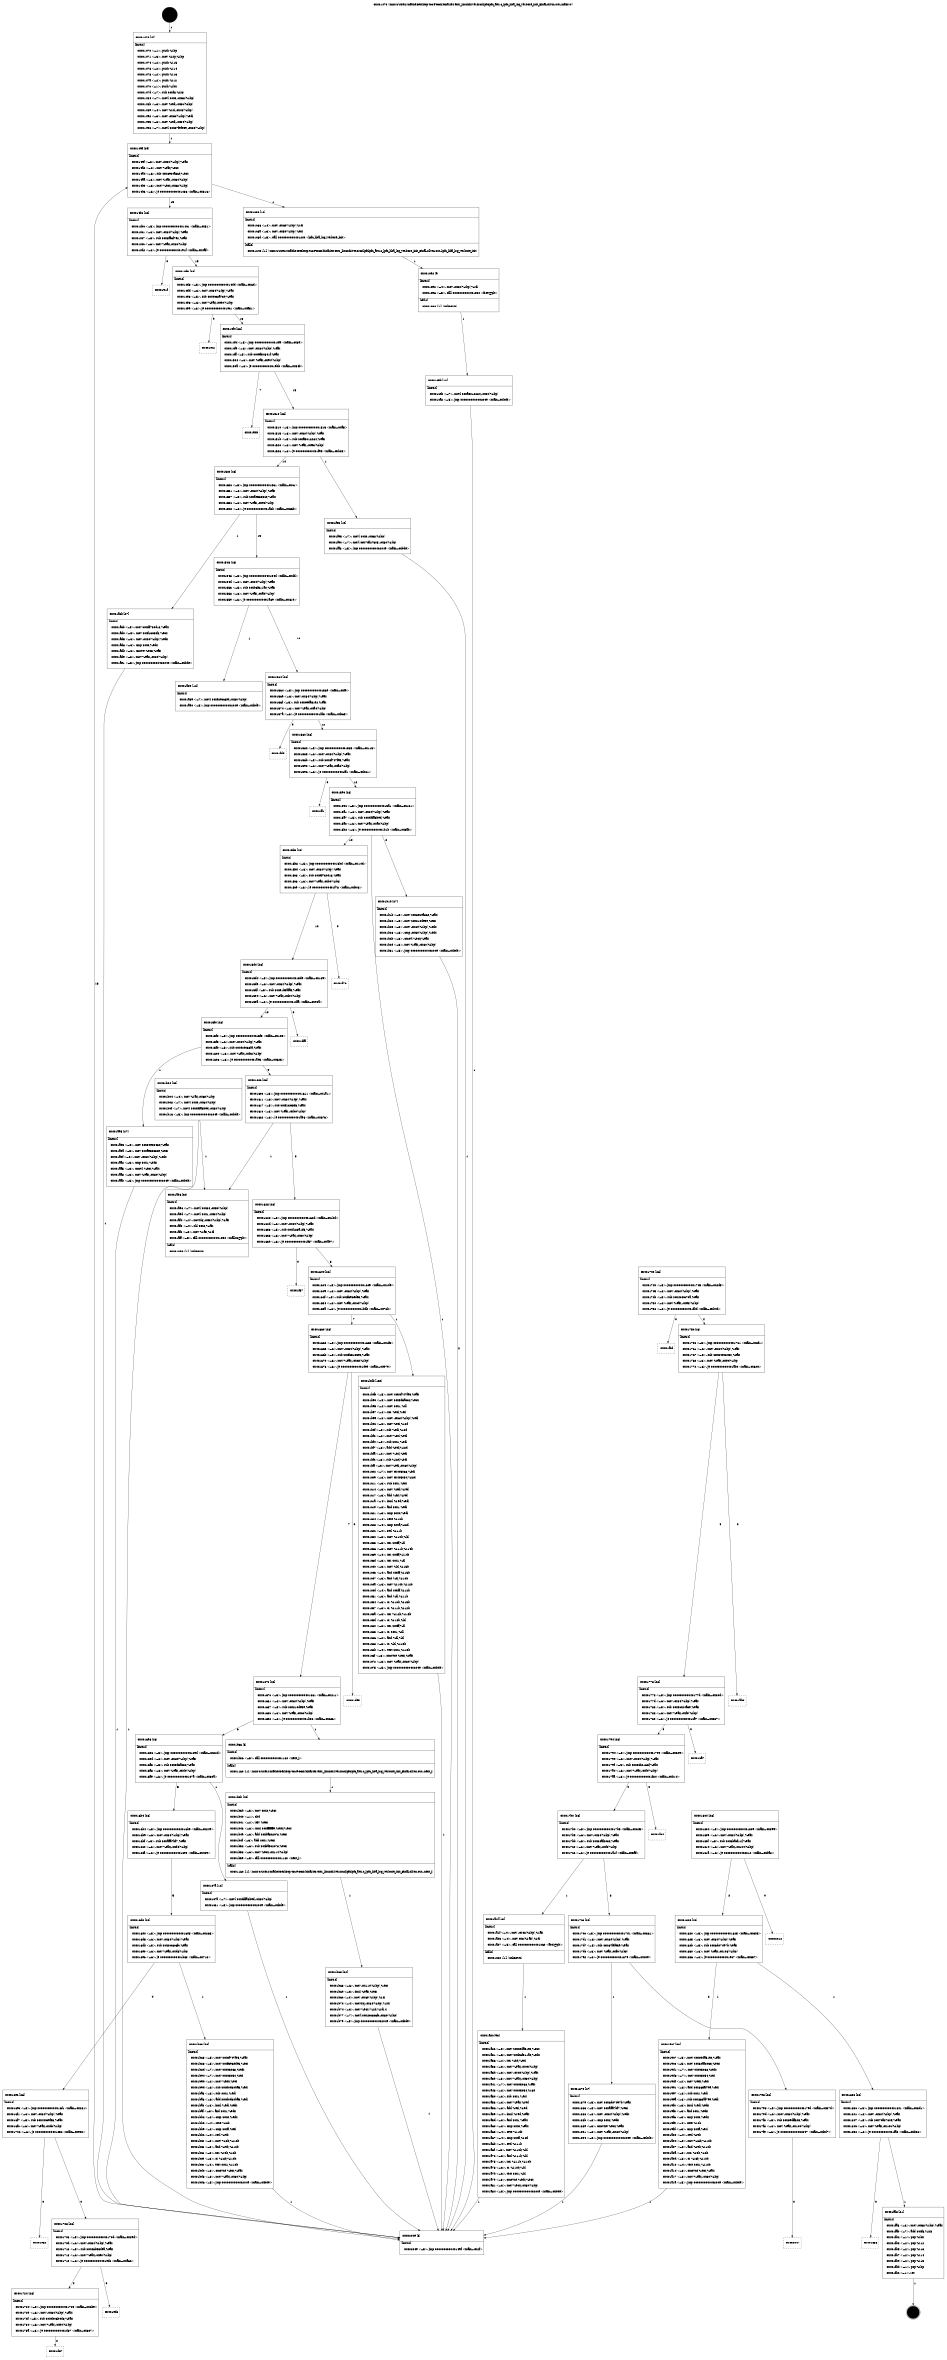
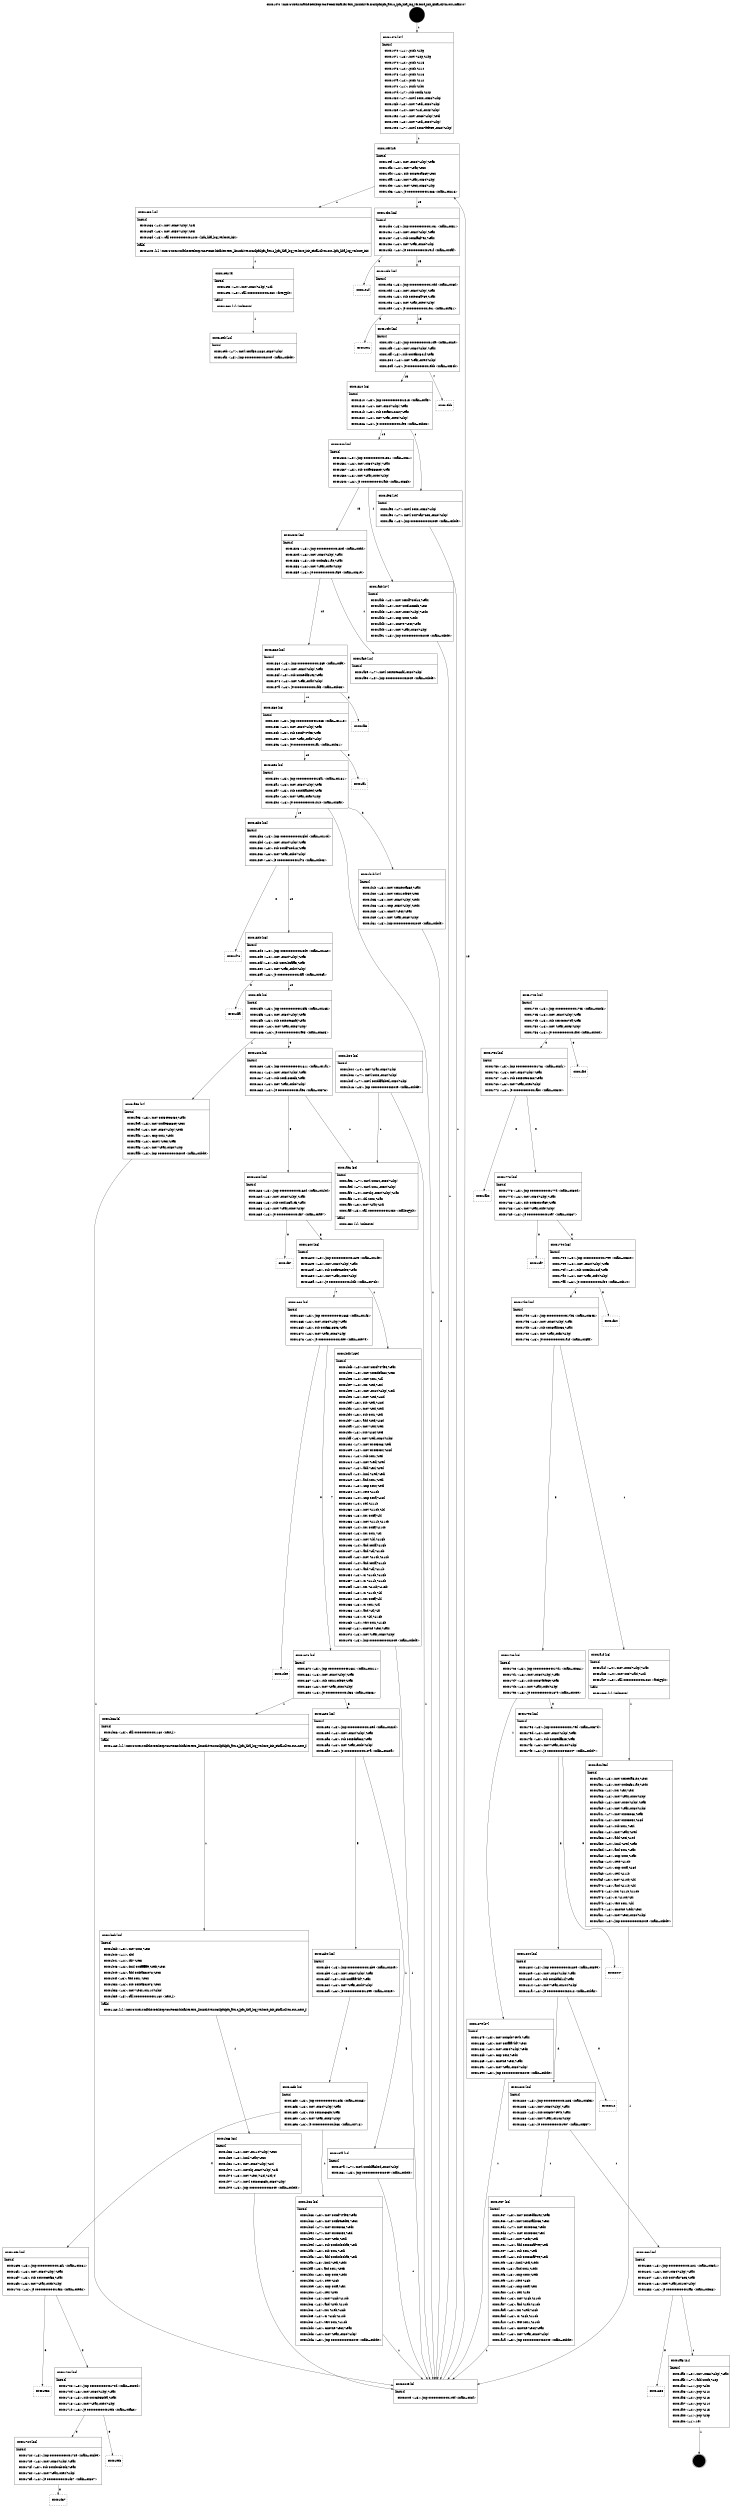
edge "0x401c9b [12]" -> "0x40204e [5]": removed, label "1"
edge "0x4017e8 [28]" -> "0x401804 [28]": added, label "2"
